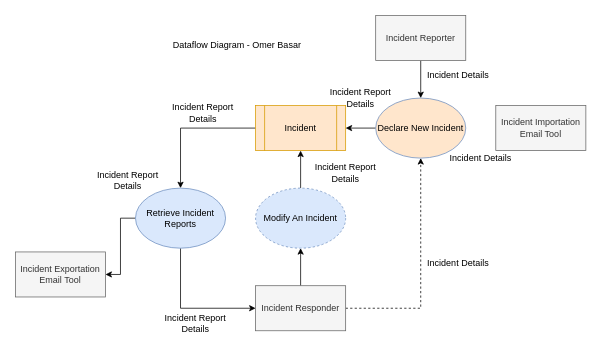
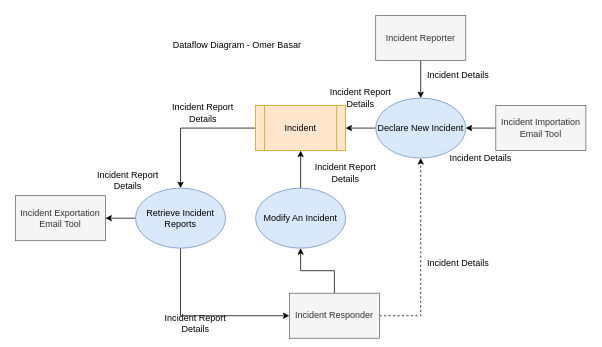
node "Declare New Incident": fillcolor #ffe6cc -> #dae8fc
edge "Incident Importation Email Tool" -> "Declare New Incident": added
node "Modify An Incident": style dashed -> solid
node "Incident Exportation Email Tool": moved (60, 274) -> (60, 218)
node "Incident Responder": moved (300, 308) -> (334, 315)
